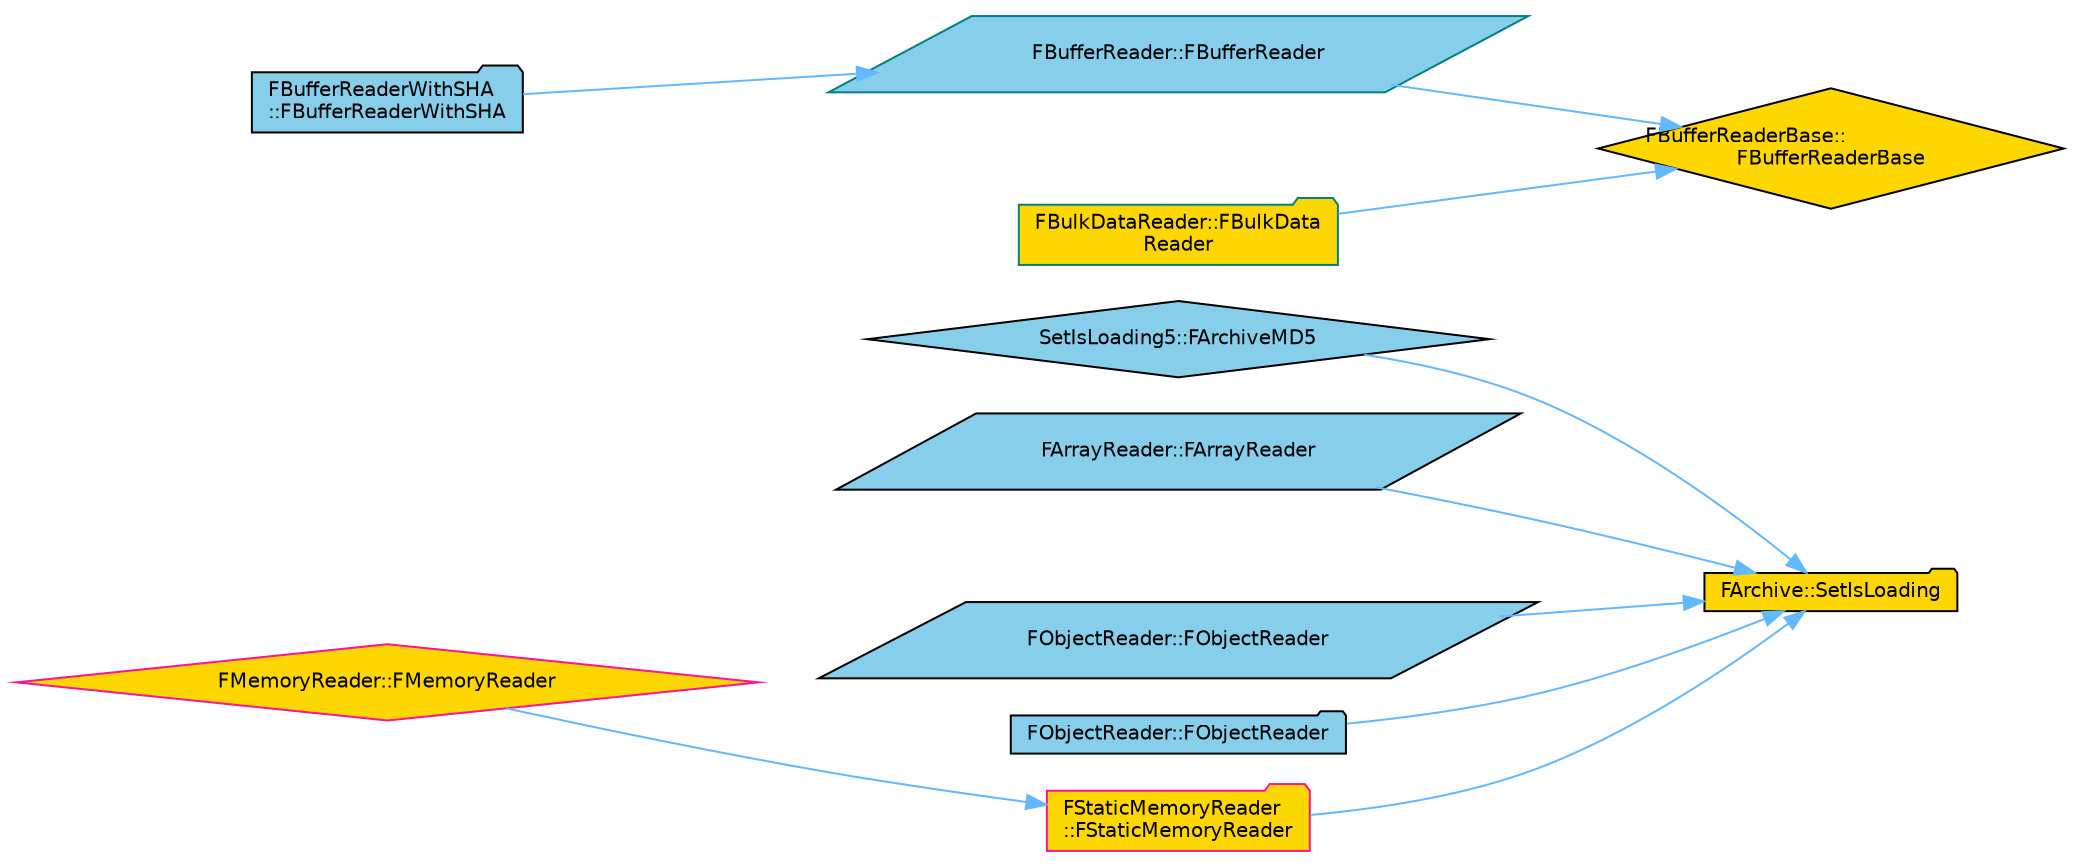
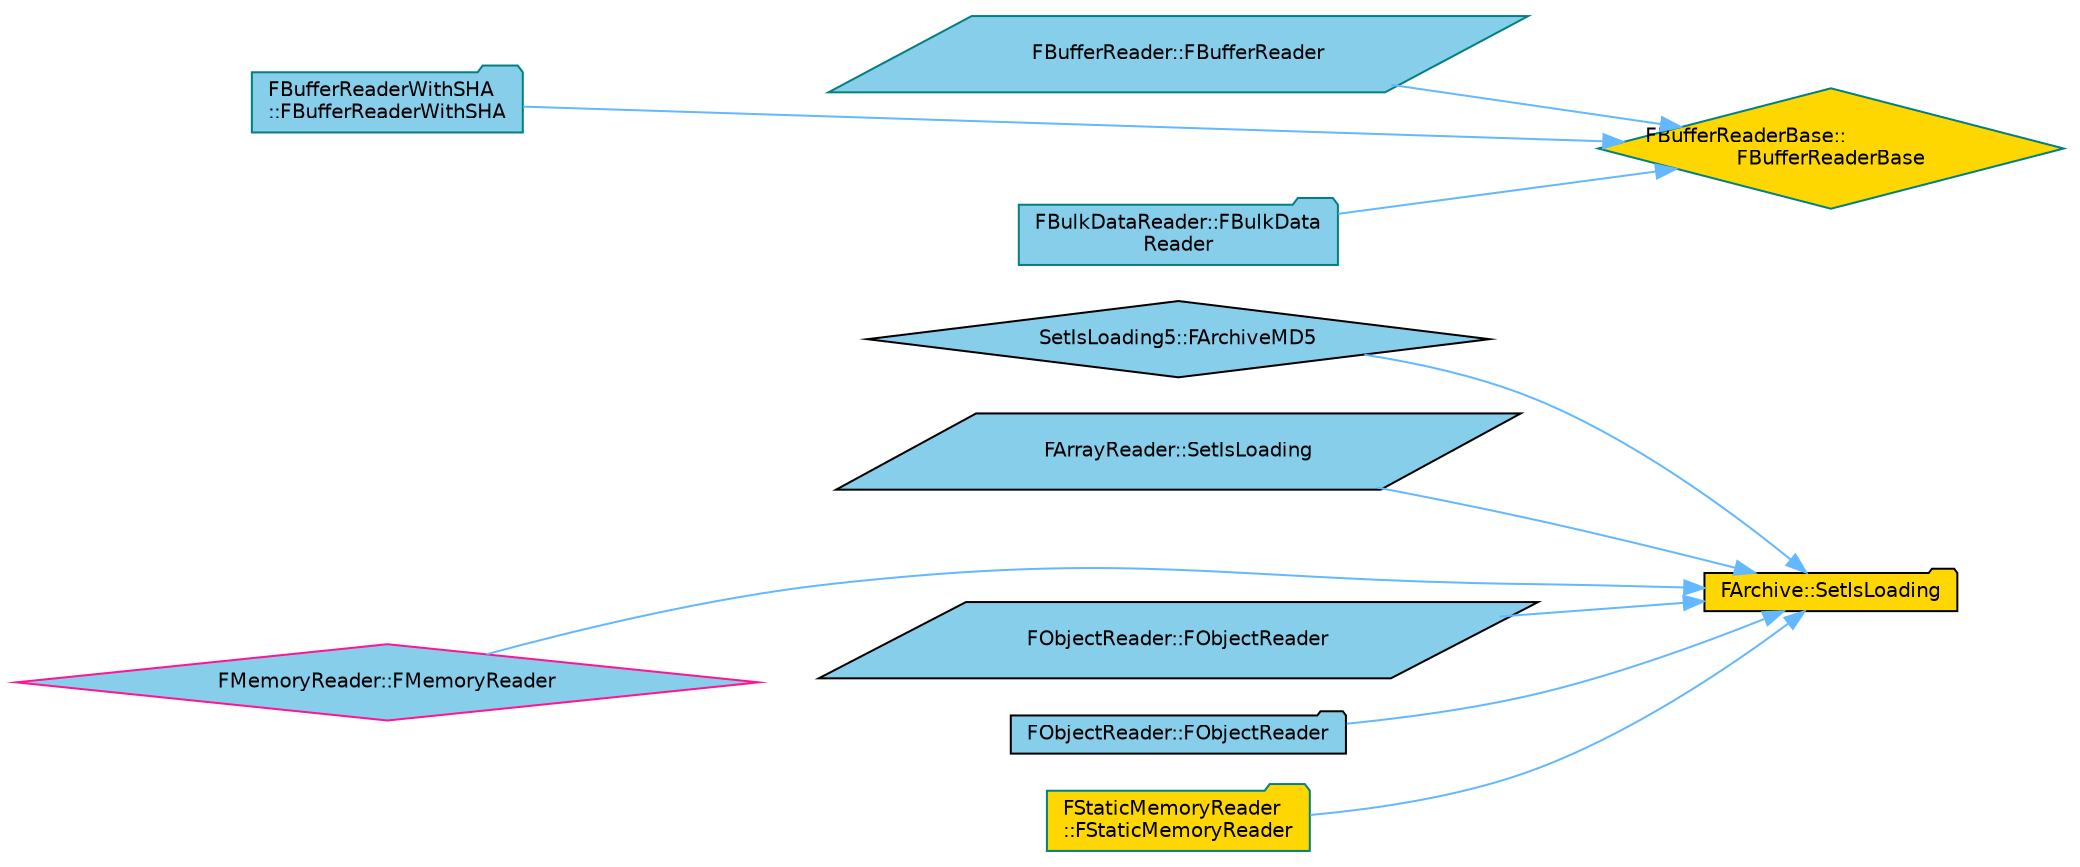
edge "FBufferReaderWithSHA ::FBufferReaderWithSHA" -> "FBufferReader::FBufferReader": now "FBufferReaderWithSHA ::FBufferReaderWithSHA" -> "FBufferReaderBase:: FBufferReaderBase"
node "FBufferReaderWithSHA ::FBufferReaderWithSHA": color black -> teal
node "FBufferReaderBase:: FBufferReaderBase": color black -> teal
node "FBulkDataReader::FBulkData Reader": fillcolor gold -> skyblue
node "FArrayReader::FArrayReader": label "FArrayReader::FArrayReader" -> "FArrayReader::SetIsLoading"
node "FMemoryReader::FMemoryReader": fillcolor gold -> skyblue
edge "FMemoryReader::FMemoryReader" -> "FStaticMemoryReader ::FStaticMemoryReader": now "FMemoryReader::FMemoryReader" -> "FArchive::SetIsLoading"
node "FStaticMemoryReader ::FStaticMemoryReader": color deeppink -> teal
